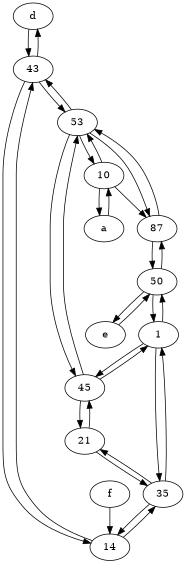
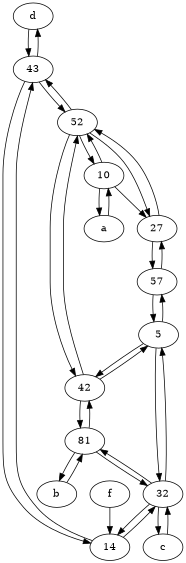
node "53": label "53" -> "52"
node "87": label "87" -> "27"
node "50": label "50" -> "57"
node "e": removed
node "1": label "1" -> "5"
node "45": label "45" -> "42"
node "21": label "21" -> "81"
node "b": added
node "35": label "35" -> "32"
node "c": added
